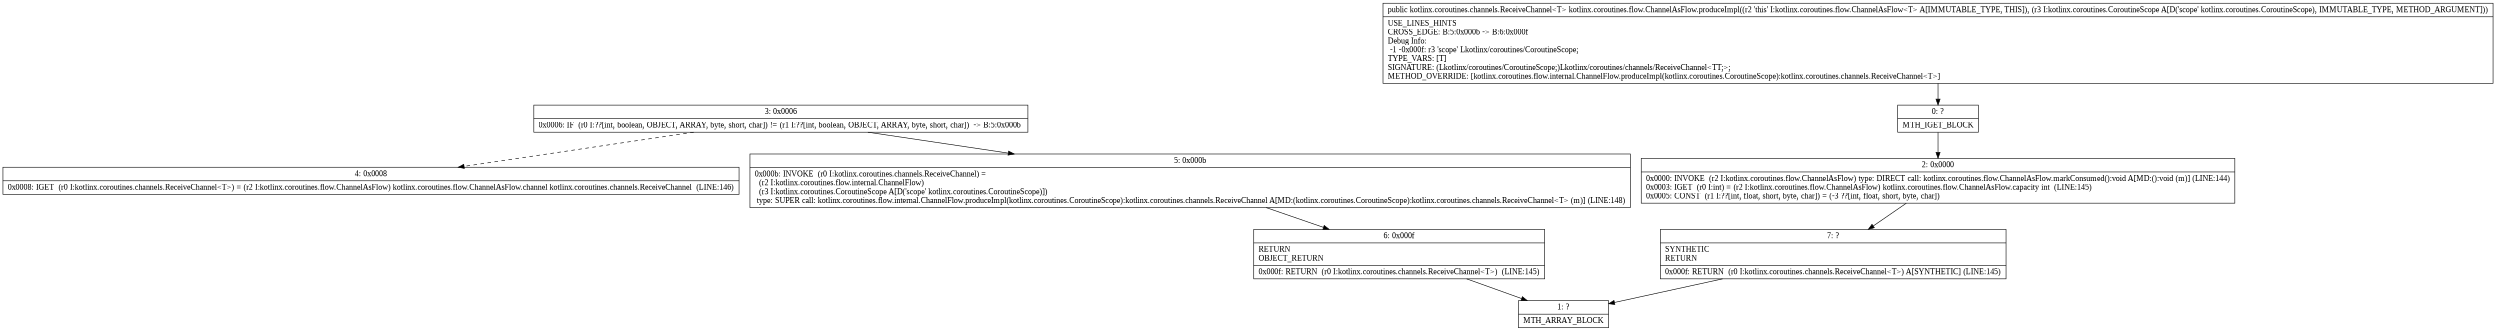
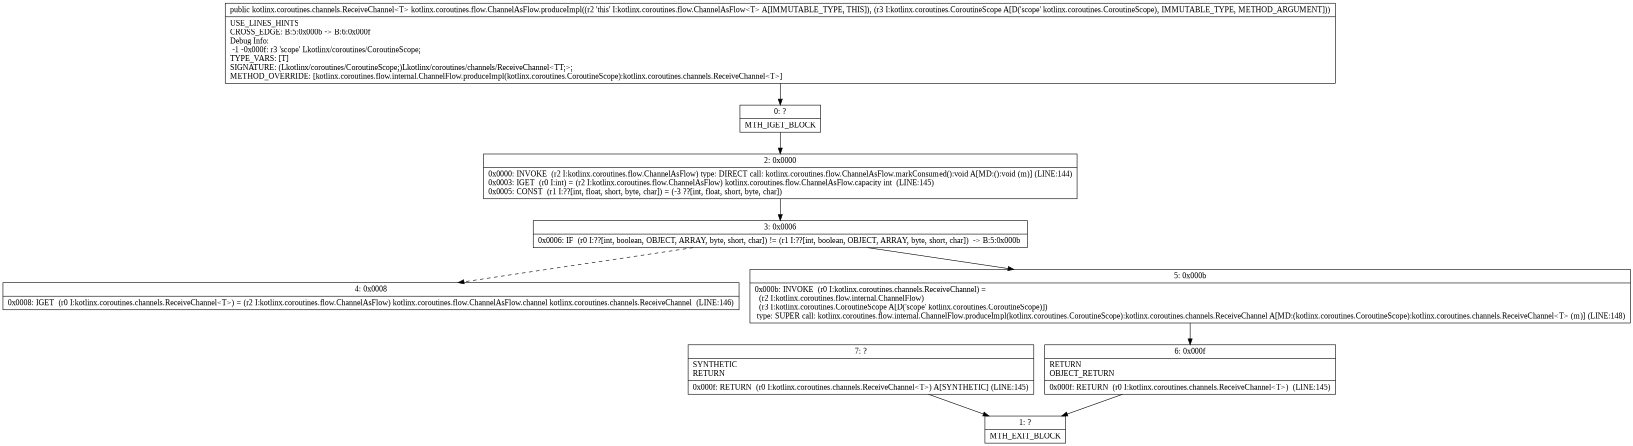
edge "2: 0x0000" -> "7: ?": now "2: 0x0000" -> "3: 0x0006"
node "1: ?": text "MTH_ARRAY_BLOCK" -> "MTH_EXIT_BLOCK"
